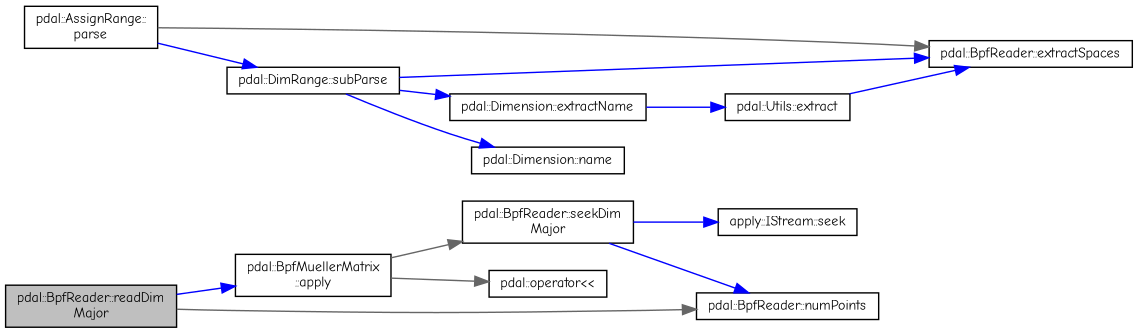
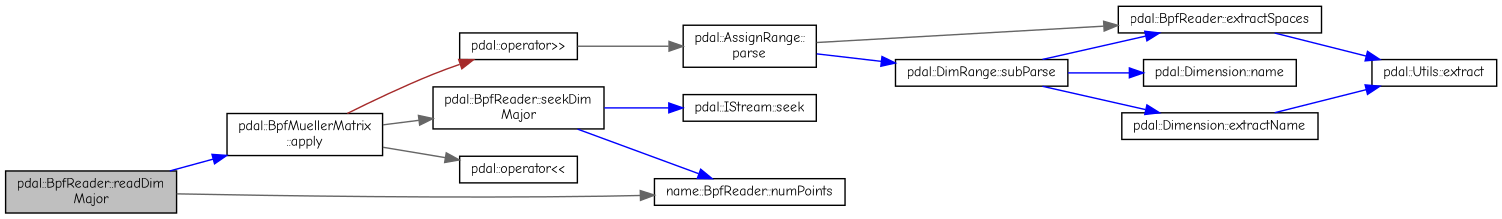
node "pdal::operator>>": added
edge "pdal::Utils::extract" -> "pdal::BpfReader::extractSpaces": reversed
node "apply::IStream::seek": label "apply::IStream::seek" -> "pdal::IStream::seek"
node "pdal::BpfReader::numPoints": label "pdal::BpfReader::numPoints" -> "name::BpfReader::numPoints"
